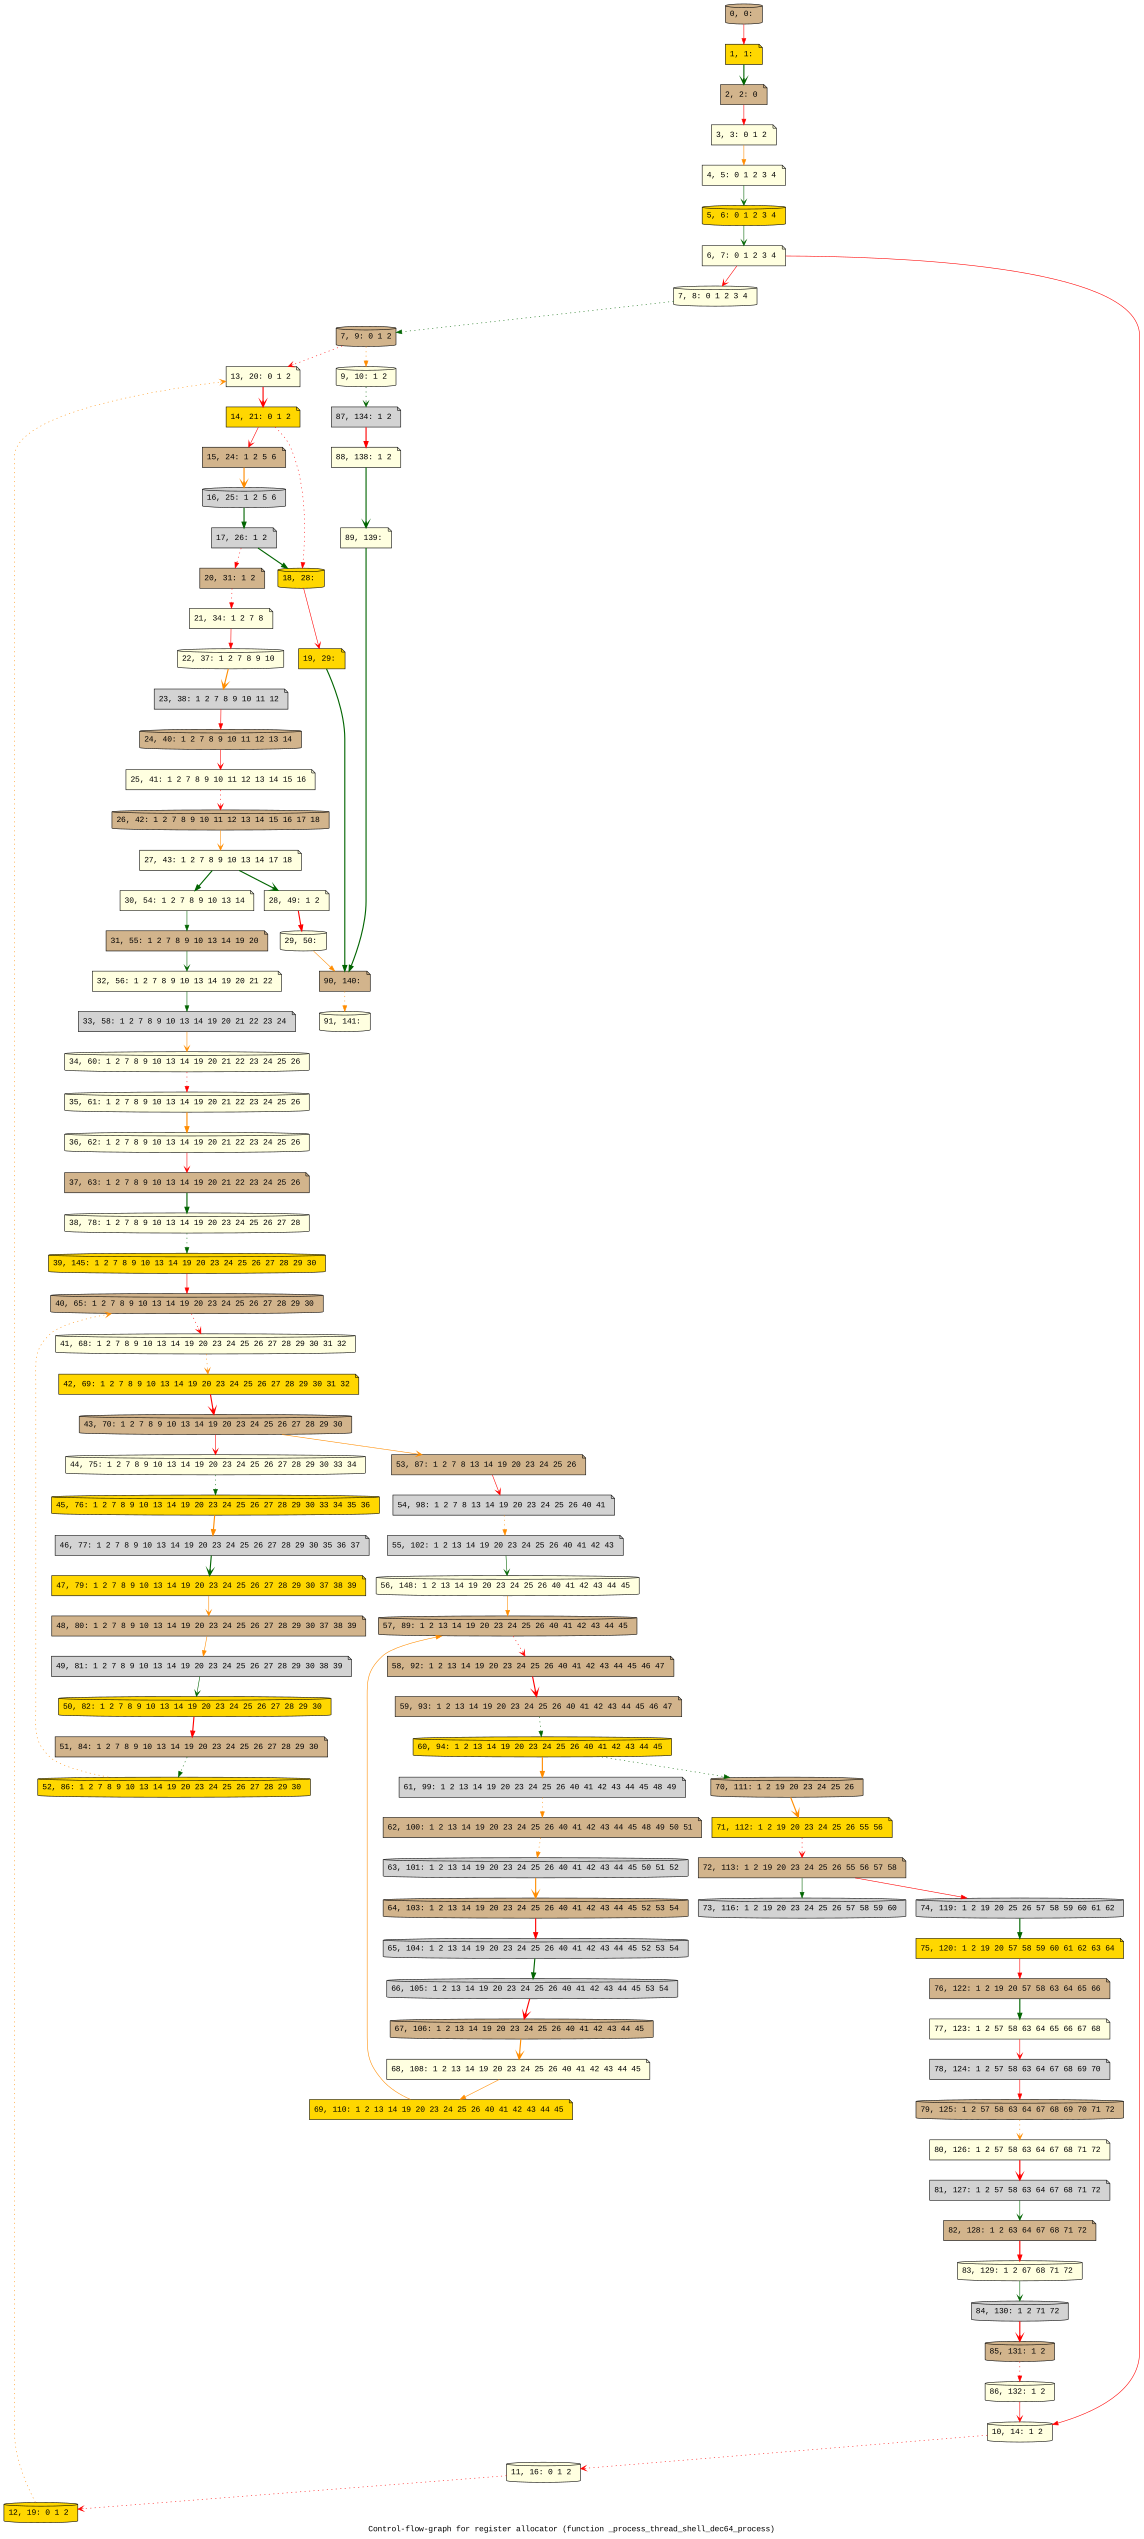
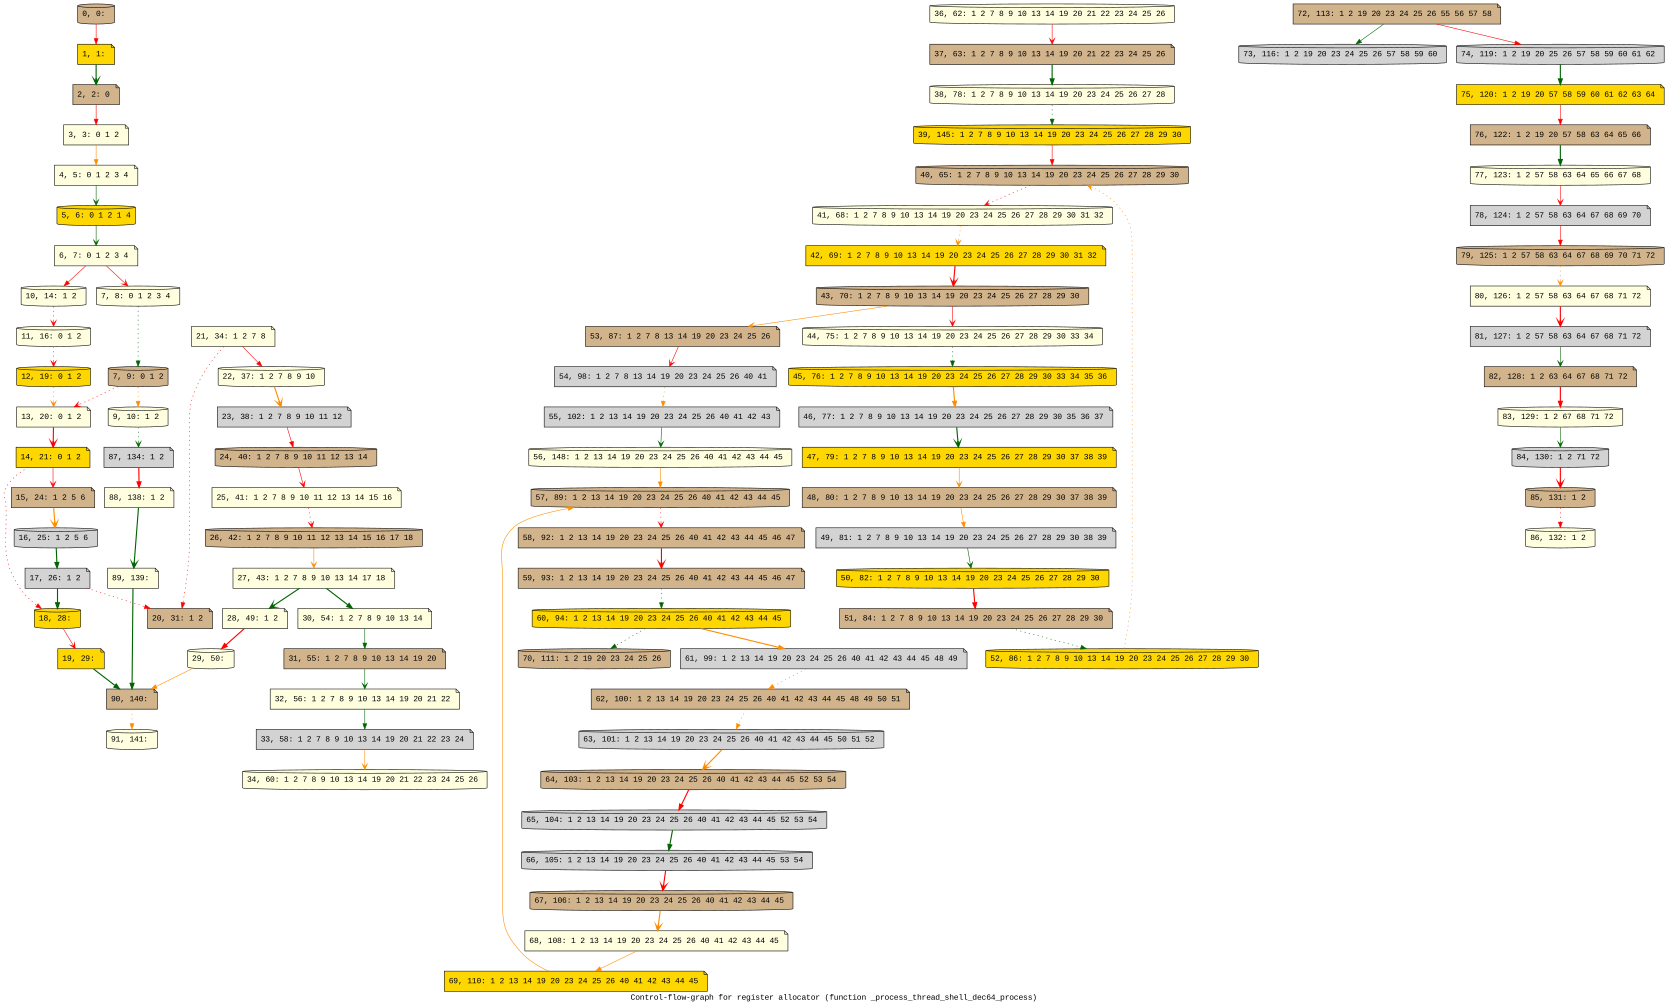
node "5, 6: 0 1 2 3 4": label "5, 6: 0 1 2 3 4" -> "5, 6: 0 1 2 1 4"
edge "20, 31: 1 2" -> "21, 34: 1 2 7 8": reversed
node "35, 61: 1 2 7 8 9 10 13 14 19 20 21 22 23 24 25 26": removed
node "71, 112: 1 2 19 20 23 24 25 26 55 56": removed
node "77, 123: 1 2 57 58 63 64 65 66 67 68": shape note -> cylinder
edge "86, 132: 1 2" -> "10, 14: 1 2": removed
